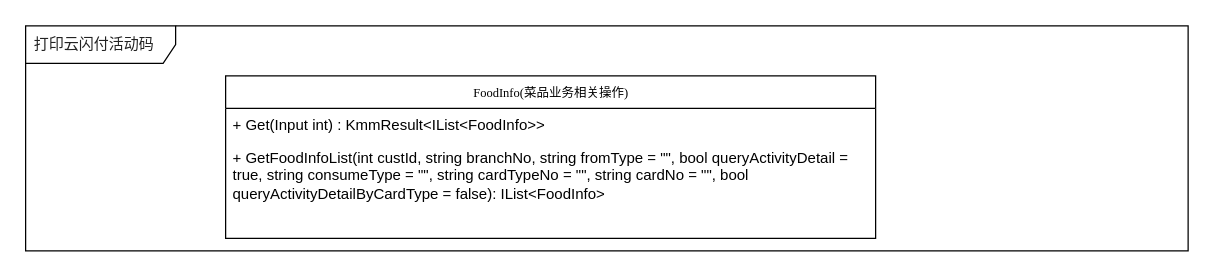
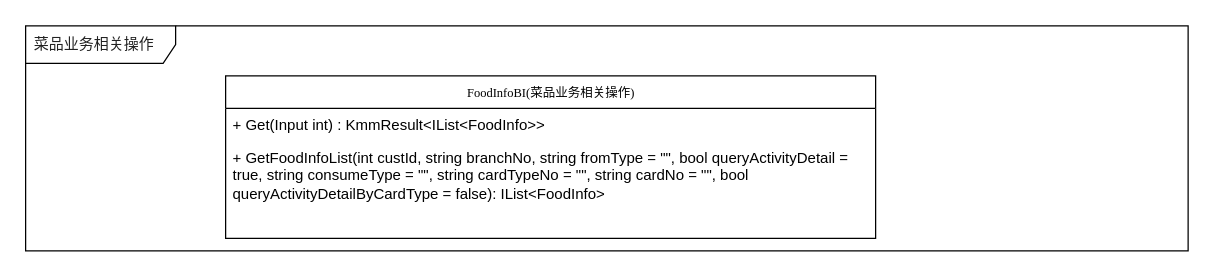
node "打印云闪付活动码": label "打印云闪付活动码" -> "菜品业务相关操作"
node "FoodInfo(菜品业务相关操作)": label "FoodInfo(菜品业务相关操作)" -> "FoodInfoBI(菜品业务相关操作)"
